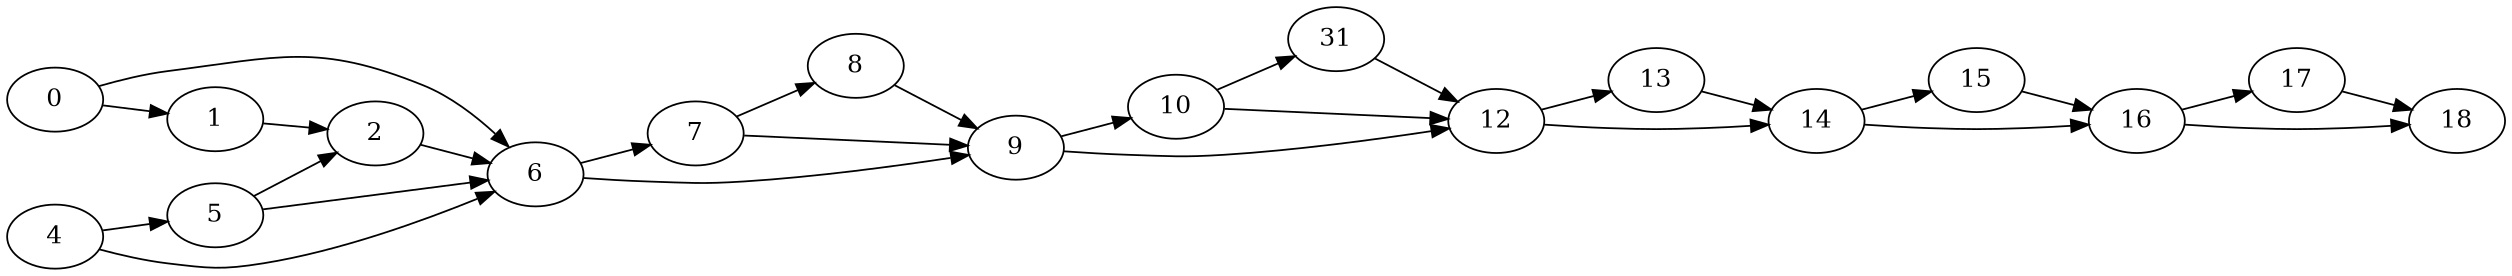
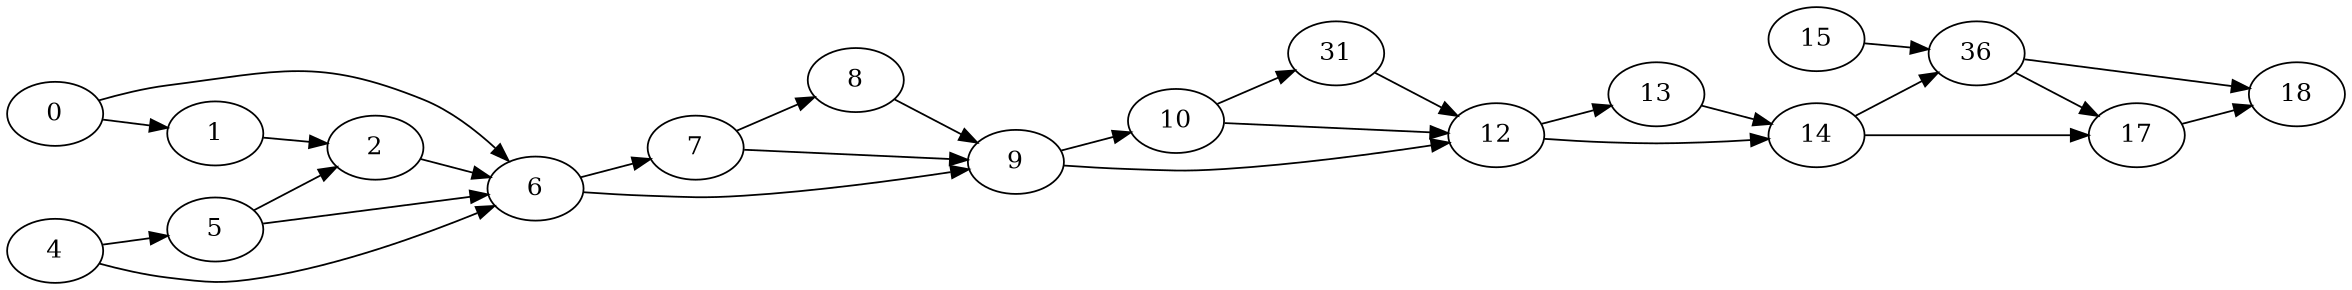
edge "14" -> "15": now "14" -> "17"
node "16": label "16" -> "36"
